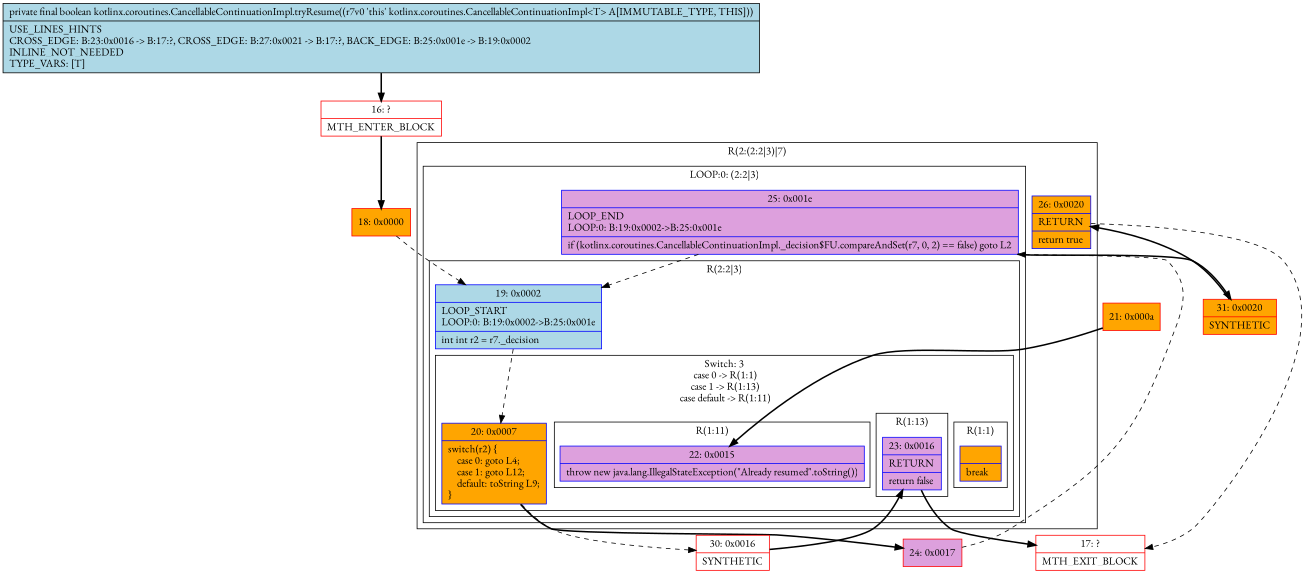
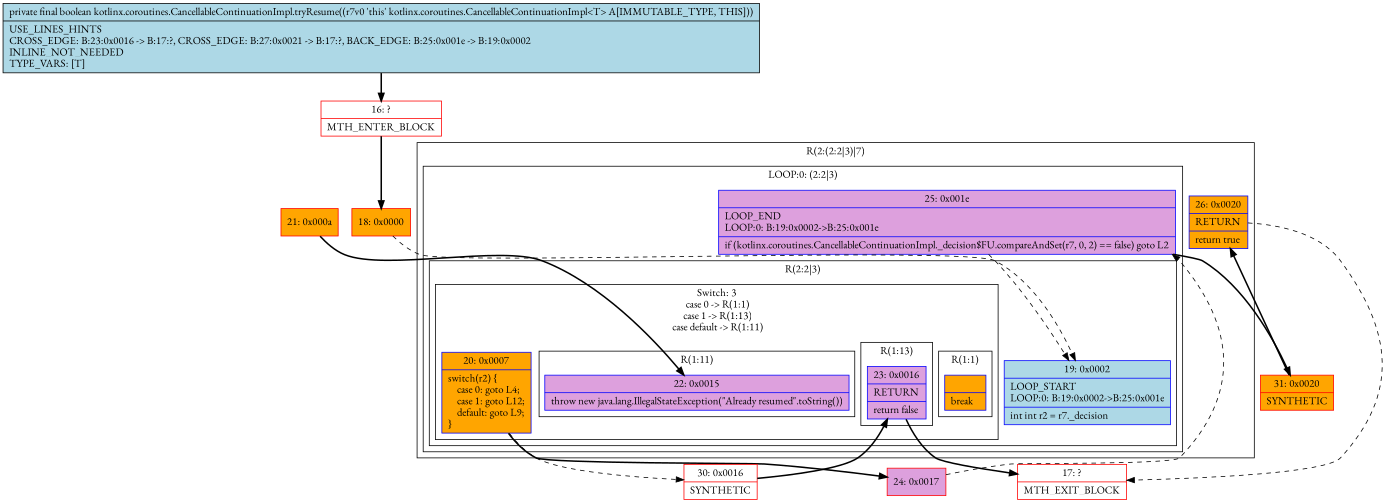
edge "19: 0x0002" -> "20: 0x0007": removed
node "20: 0x0007": text "default: toString L9;" -> "default: goto L9;"
